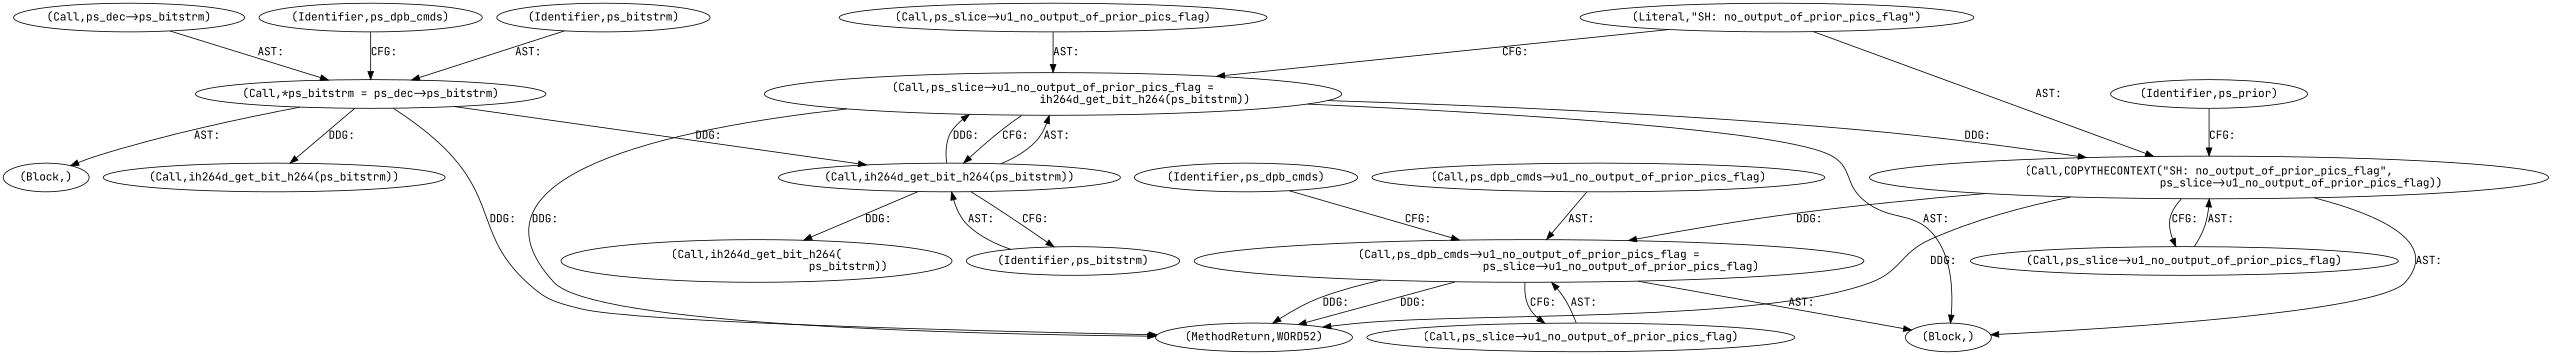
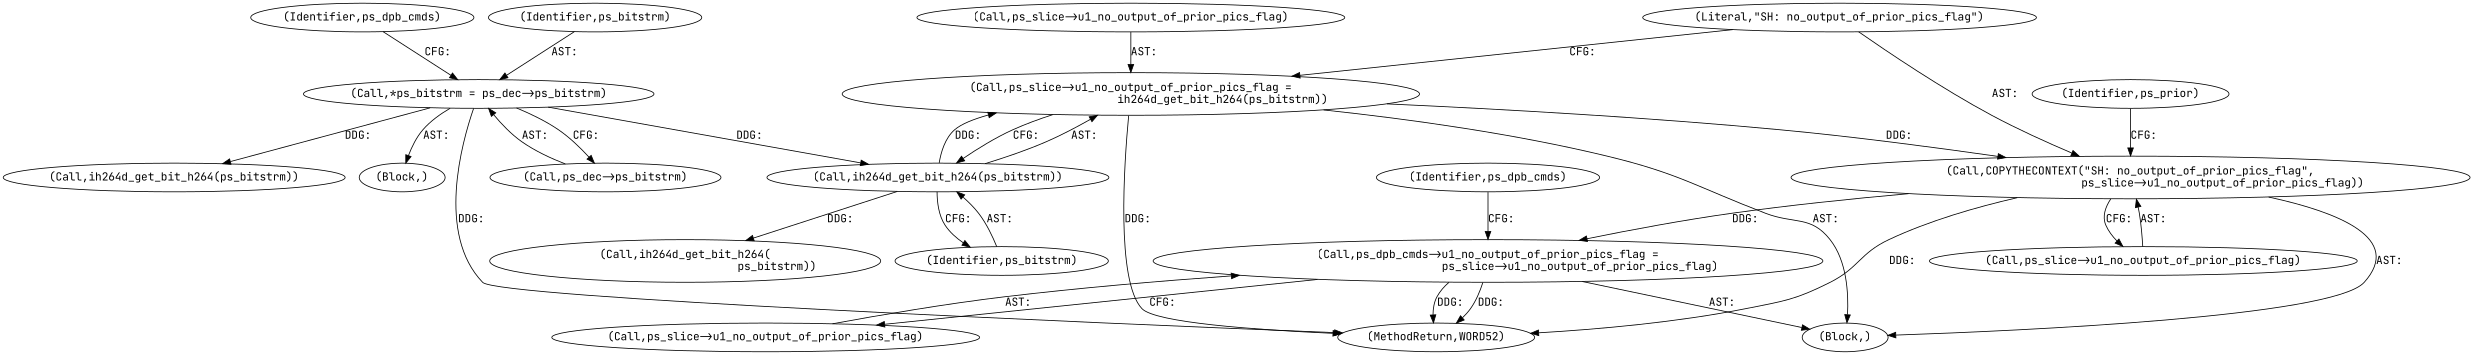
edge "(Call,*ps_bitstrm = ps_dec->ps_bitstrm)" -> "(Call,ps_dec->ps_bitstrm)": added, label "CFG:"
node "(Call,ps_dpb_cmds->u1_no_output_of_prior_pics_flag)": removed
